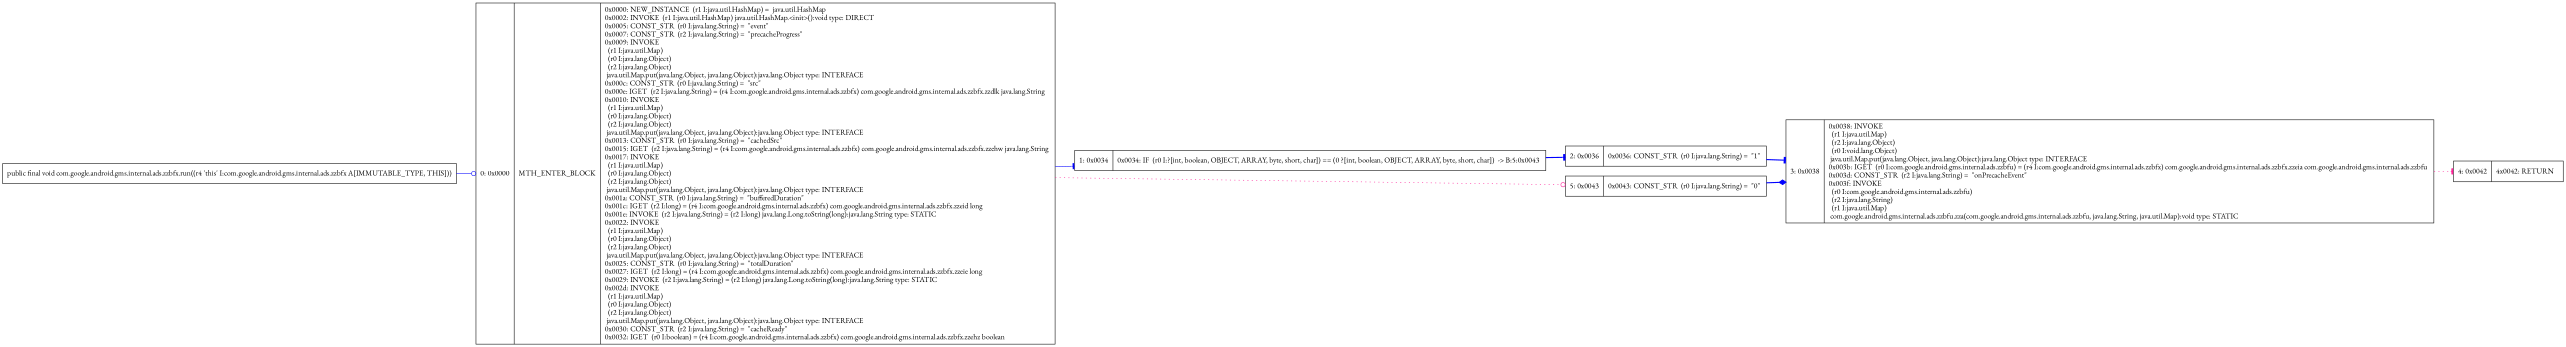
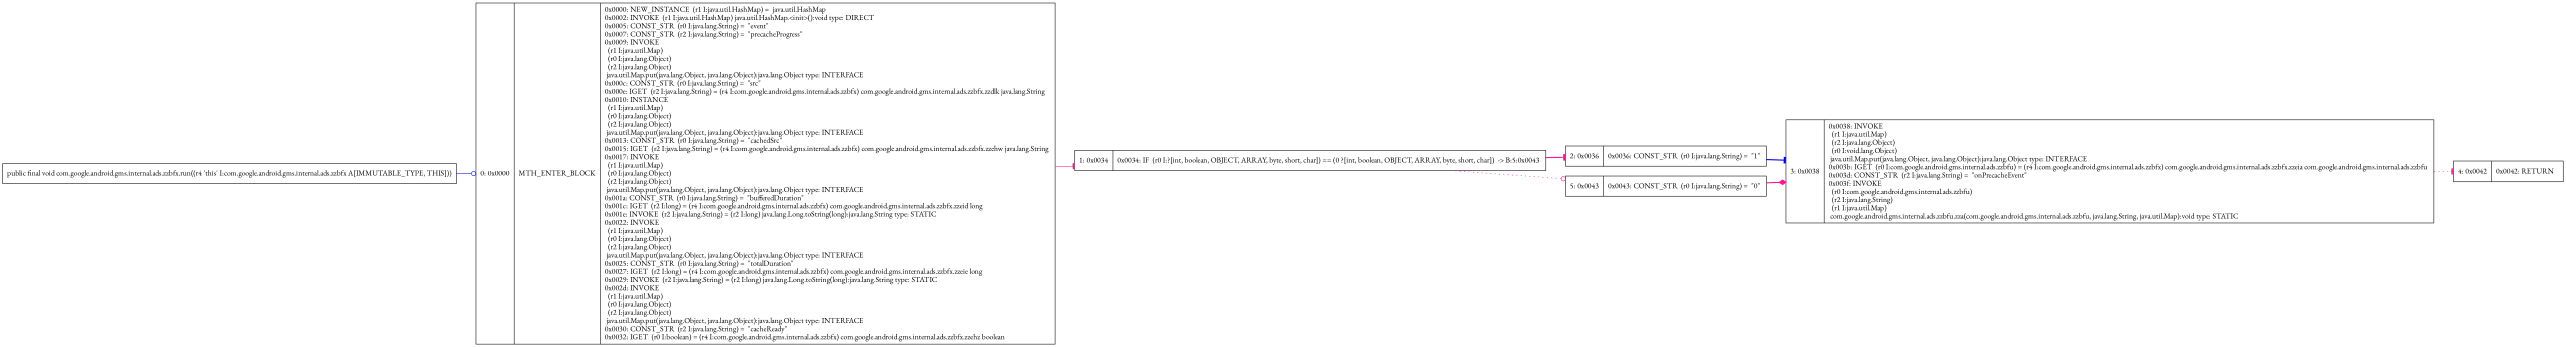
node "0: 0x0000": text "0x0010: INVOKE" -> "0x0010: INSTANCE"
edge "1: 0x0034" -> "2: 0x0036": color blue -> deeppink
edge "0: 0x0000" -> "1: 0x0034": color blue -> deeppink
node "4: 0x0042": text "4x0042: RETURN" -> "0x0042: RETURN"
edge "0: 0x0000" -> "5: 0x0043": now "1: 0x0034" -> "5: 0x0043"
edge "5: 0x0043" -> "3: 0x0038": color blue -> deeppink
